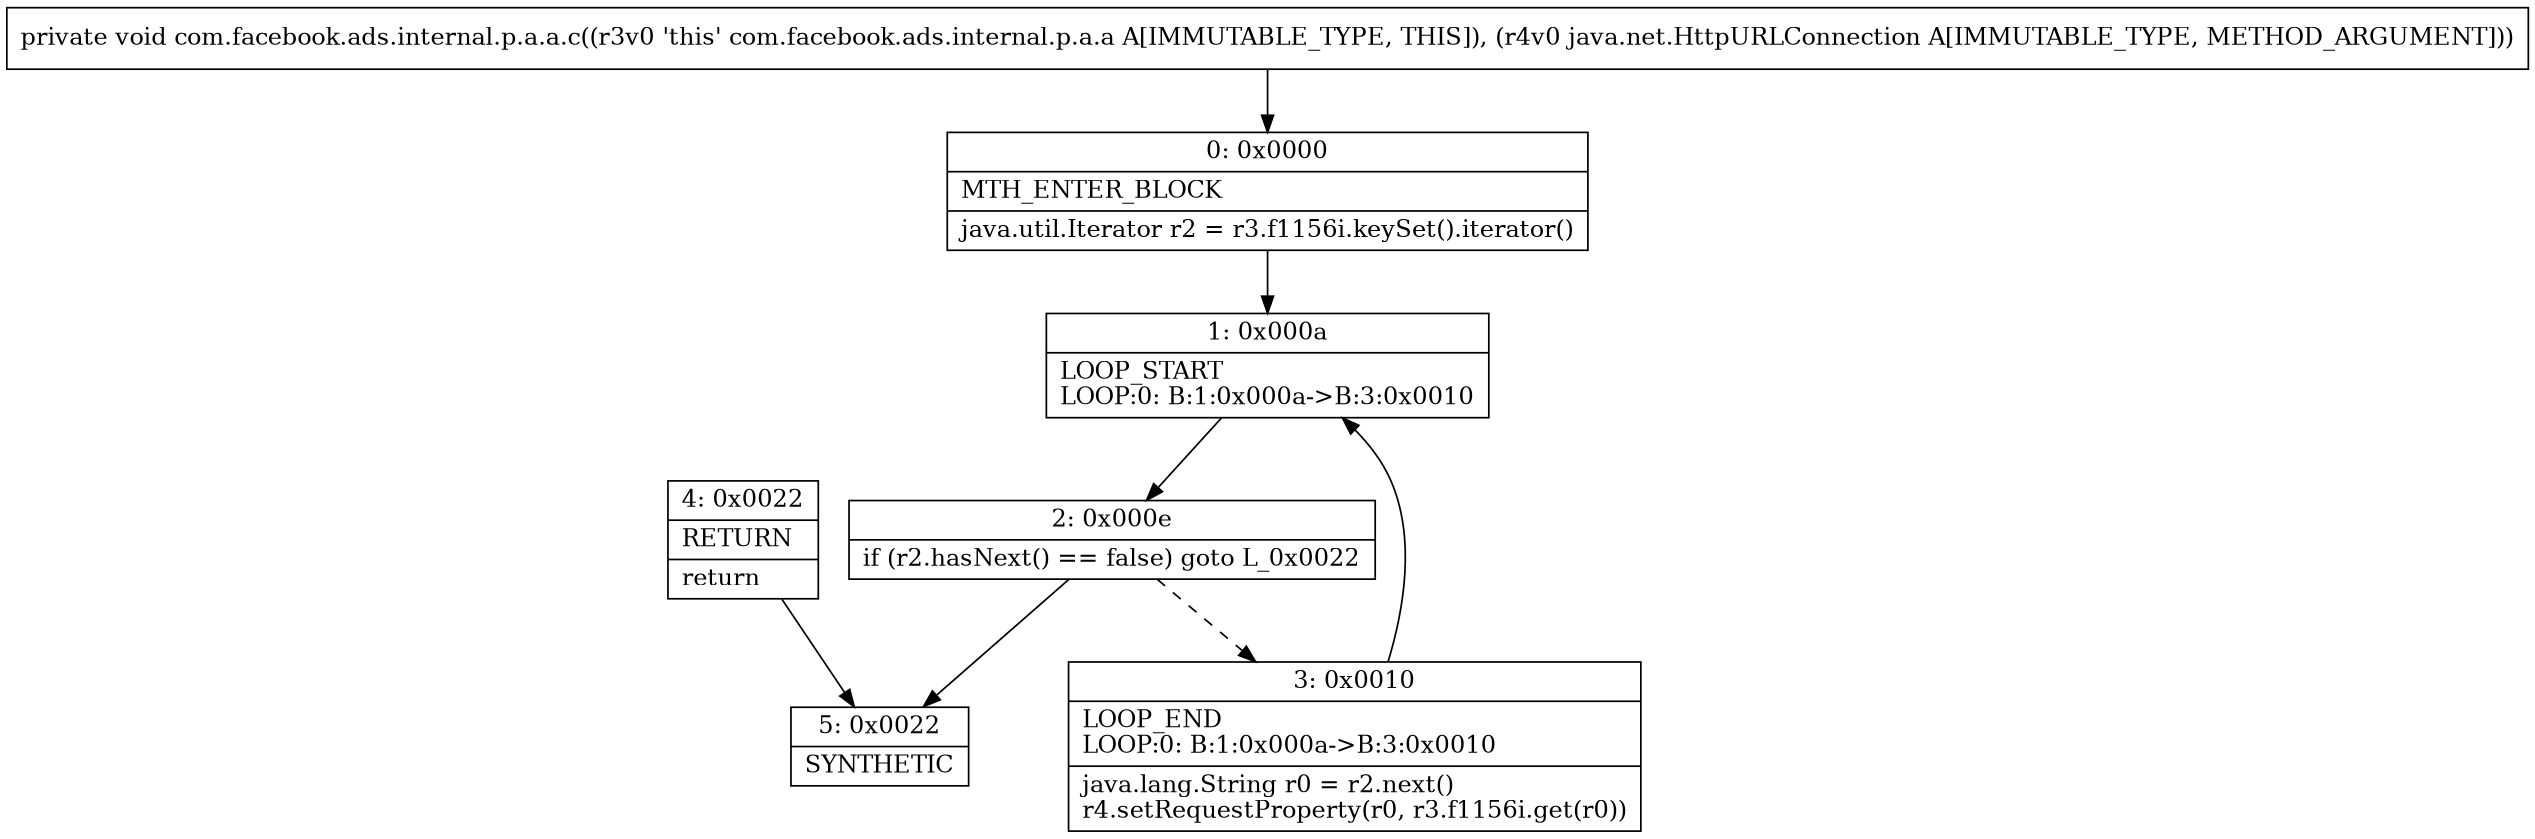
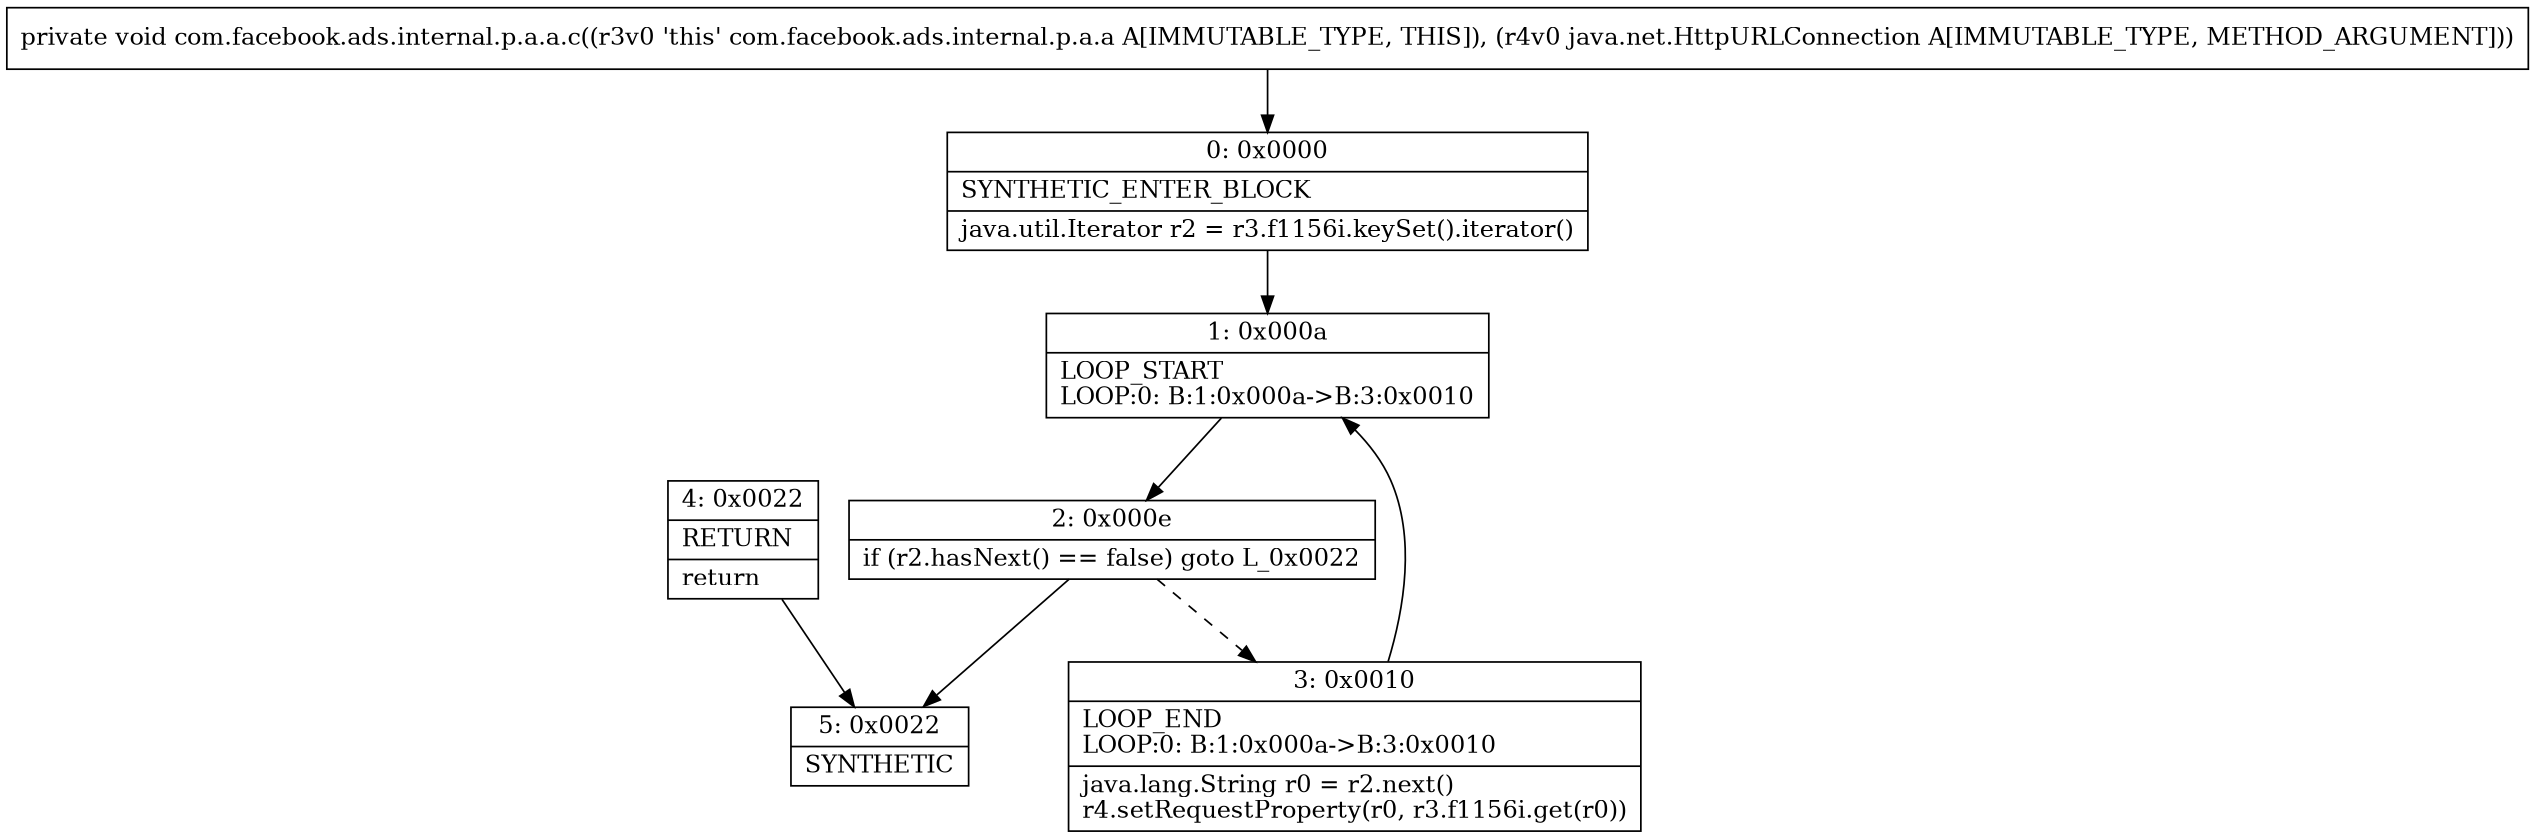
node "0: 0x0000": text "MTH_ENTER_BLOCK" -> "SYNTHETIC_ENTER_BLOCK"
